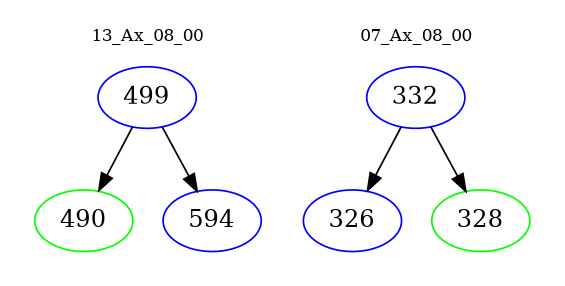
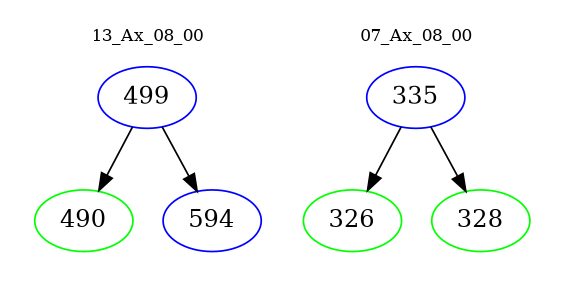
node "332": label "332" -> "335"
node "326": color blue -> green
